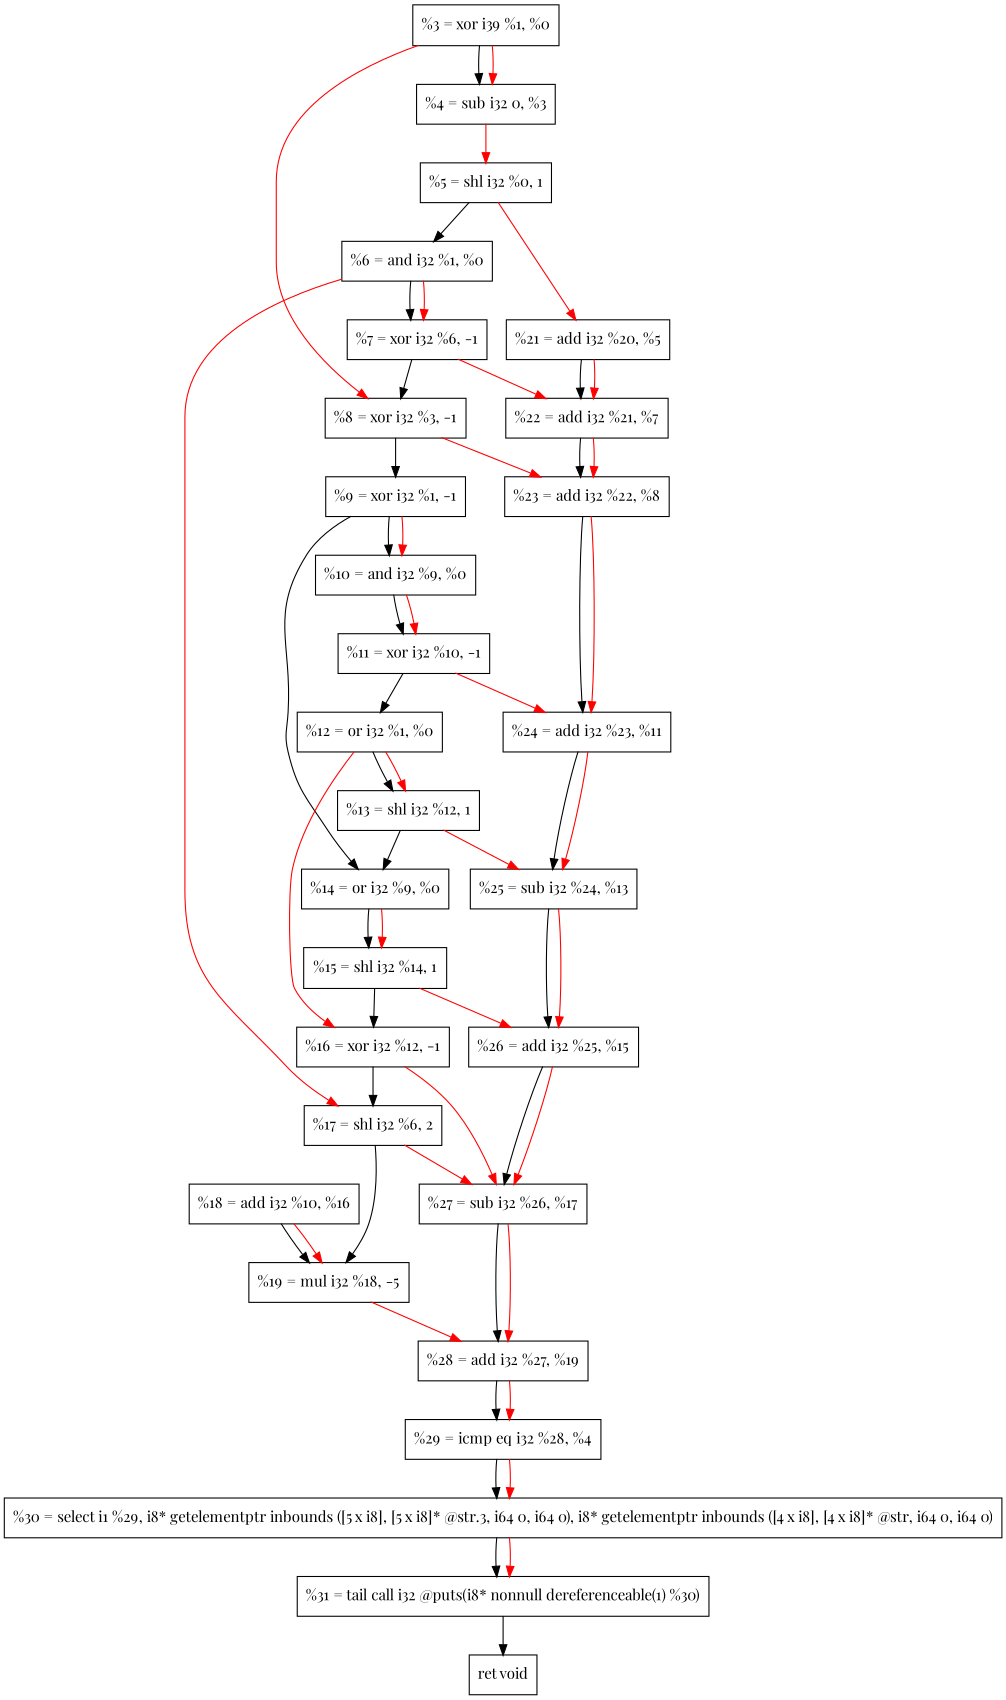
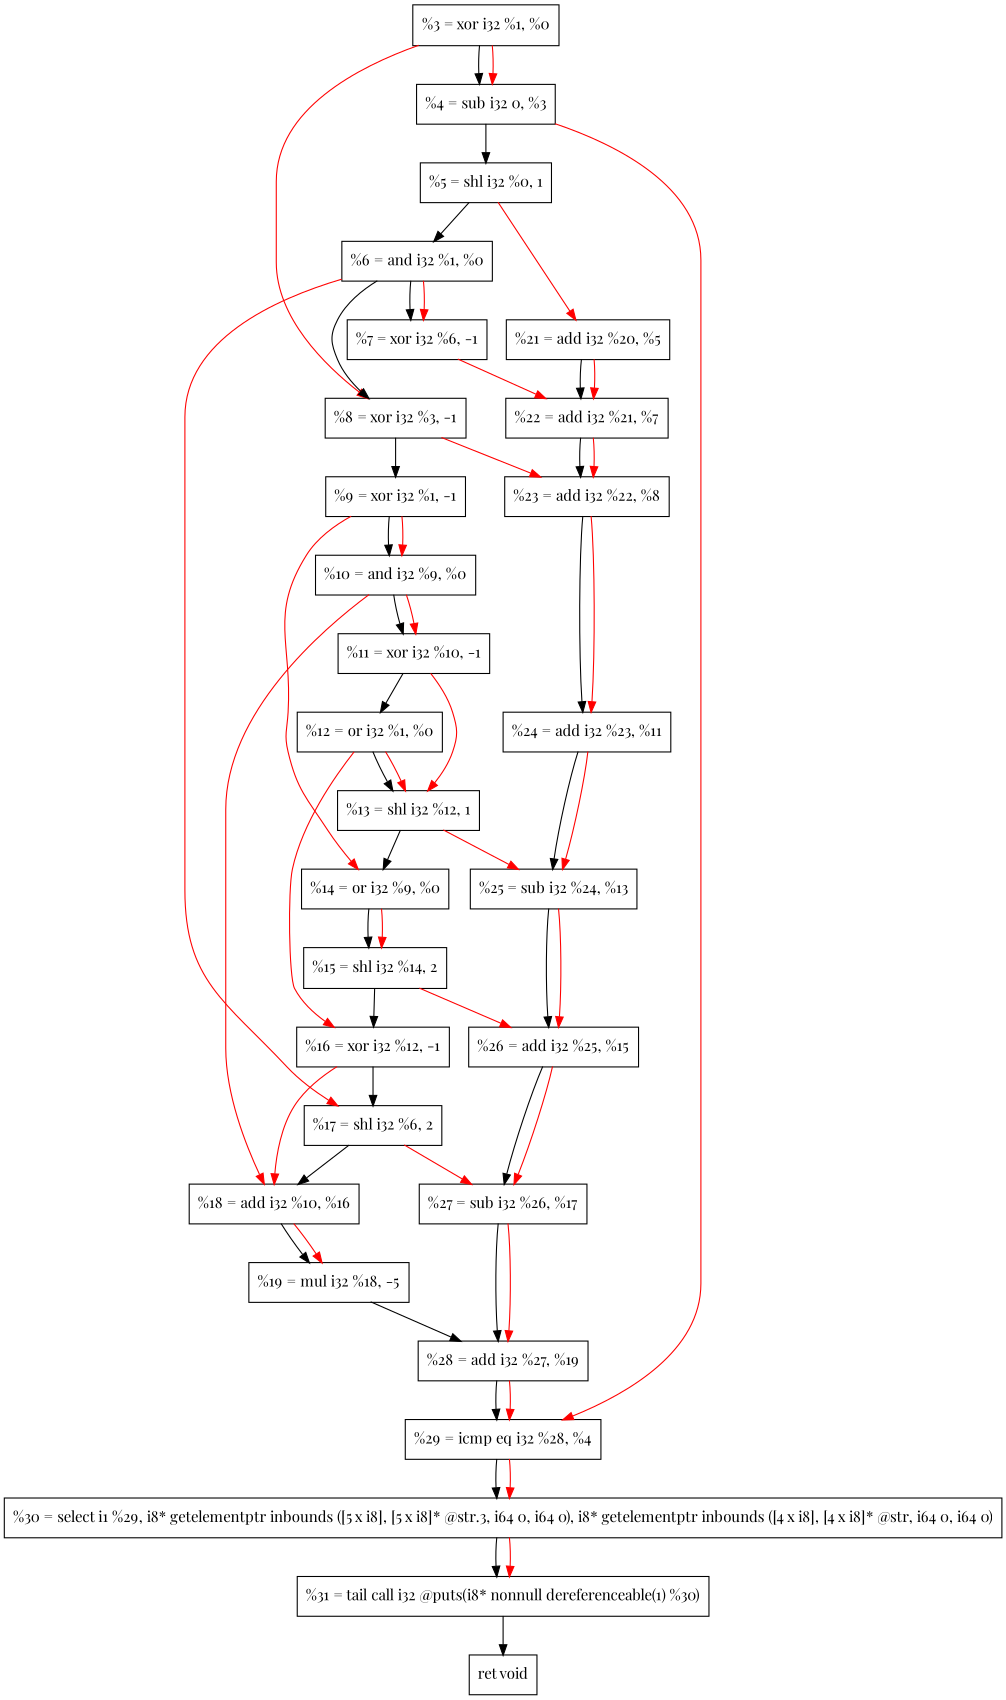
node "%3 = xor i39 %1, %0": label "%3 = xor i39 %1, %0" -> "%3 = xor i32 %1, %0"
edge "%4 = sub i32 0, %3" -> "%5 = shl i32 %0, 1": color red -> black
edge "%7 = xor i32 %6, -1" -> "%8 = xor i32 %3, -1": now "%6 = and i32 %1, %0" -> "%8 = xor i32 %3, -1"
edge "%9 = xor i32 %1, -1" -> "%14 = or i32 %9, %0": color black -> red
edge "%11 = xor i32 %10, -1" -> "%24 = add i32 %23, %11": now "%11 = xor i32 %10, -1" -> "%13 = shl i32 %12, 1"
edge "%4 = sub i32 0, %3" -> "%29 = icmp eq i32 %28, %4": added
edge "%10 = and i32 %9, %0" -> "%18 = add i32 %10, %16": added
node "%15 = shl i32 %14, 1": label "%15 = shl i32 %14, 1" -> "%15 = shl i32 %14, 2"
edge "%16 = xor i32 %12, -1" -> "%27 = sub i32 %26, %17": now "%16 = xor i32 %12, -1" -> "%18 = add i32 %10, %16"
edge "%17 = shl i32 %6, 2" -> "%19 = mul i32 %18, -5": now "%17 = shl i32 %6, 2" -> "%18 = add i32 %10, %16"
edge "%19 = mul i32 %18, -5" -> "%28 = add i32 %27, %19": color red -> black
